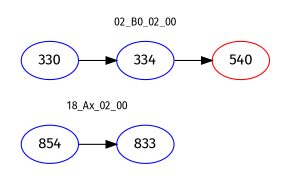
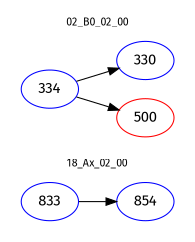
edge "330" -> "334": reversed
node "540": label "540" -> "500"
edge "854" -> "833": reversed
